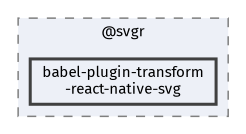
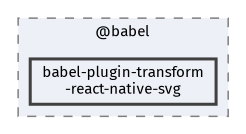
cluster "@svgr": label "@svgr" -> "@babel"
